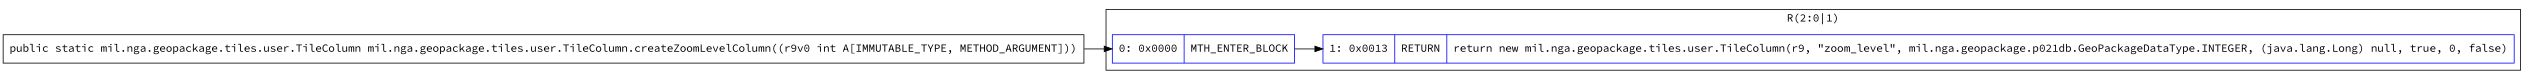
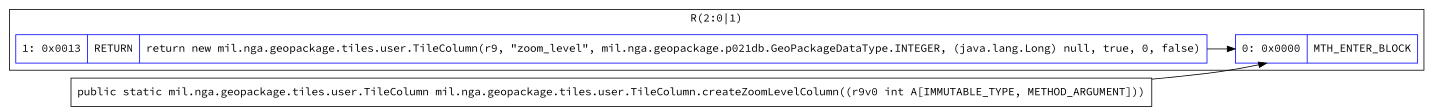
edge "0: 0x0000" -> "1: 0x0013": reversed
